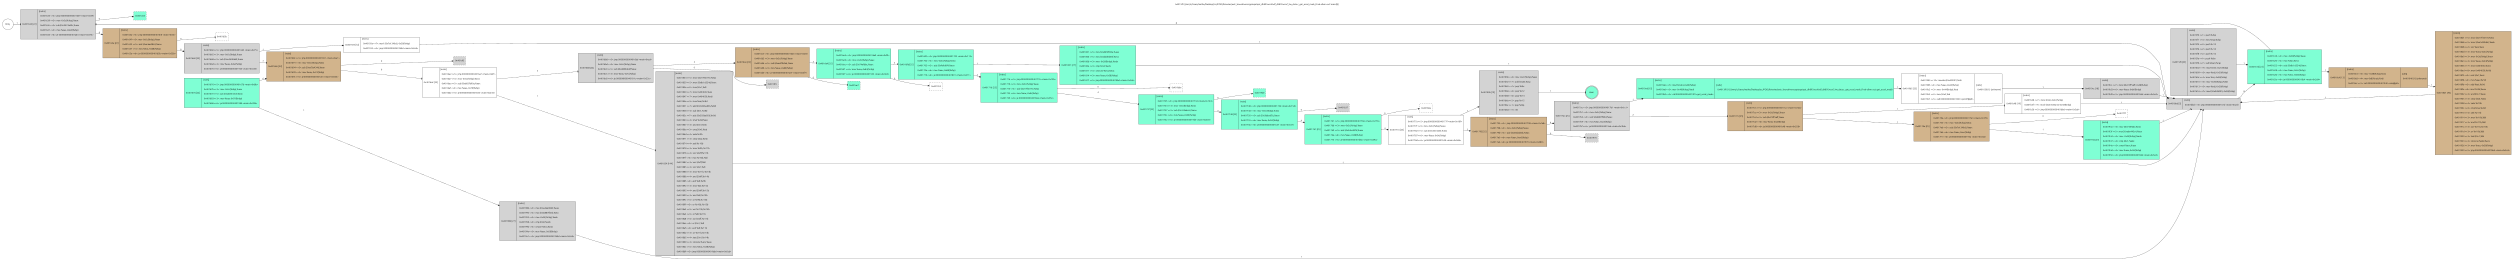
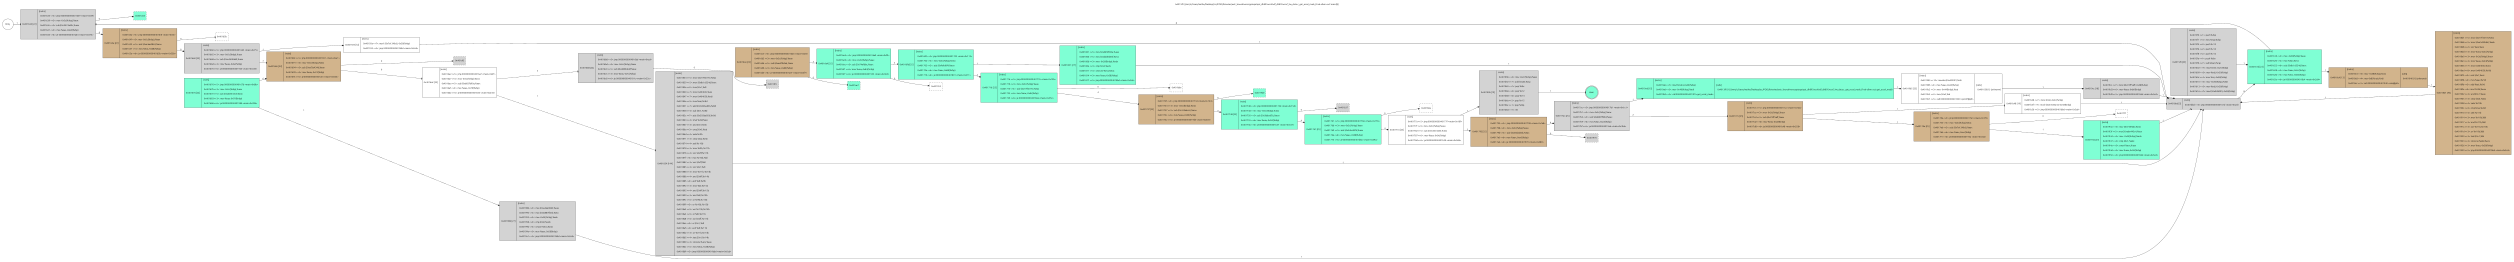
edge "0x4016b8 [22]" -> "0x4016ce [22]": removed, label "5"
node "0x40172f [25]": fillcolor aquamarine -> tan
